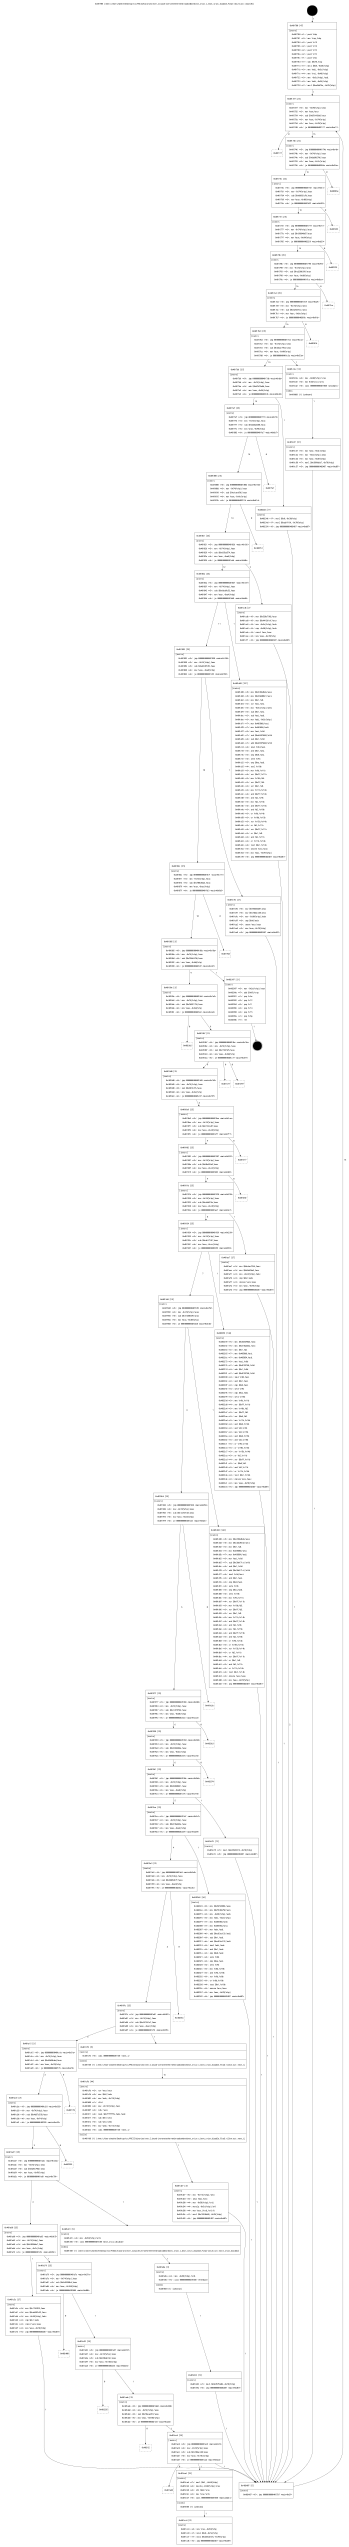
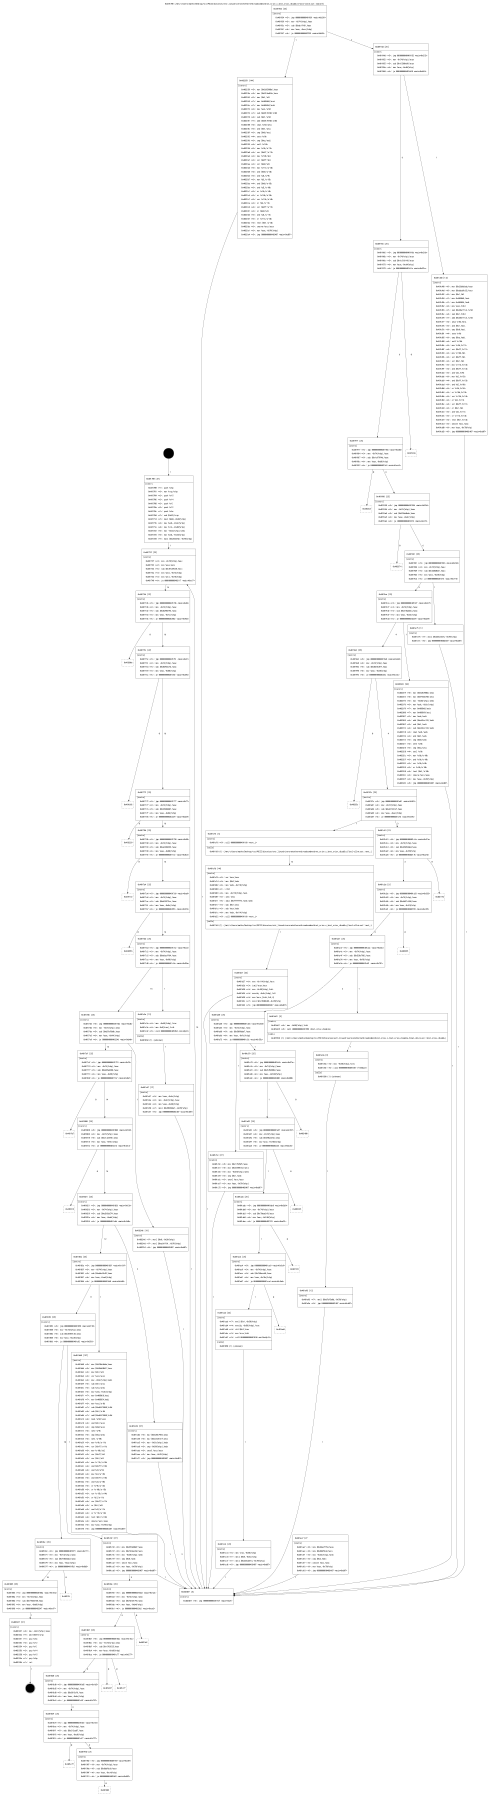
node "0x402117": removed
edge "0x401885 [25]" -> "0x40189e [25]": now "0x401c92 [27]" -> "0x40189e [25]"
node "0x40191b [25]": removed
edge "0x401ac4 [25]" -> "0x402407 [5]": now "0x401cc4 [23]" -> "0x402407 [5]"
